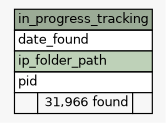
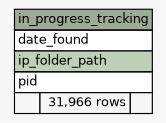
node "in_progress_tracking": text "31,966 found" -> "31,966 rows"
